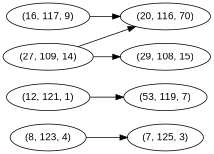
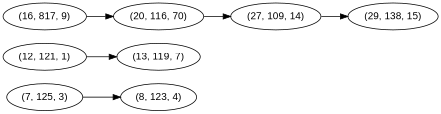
node "(16, 117, 9)": label "(16, 117, 9)" -> "(16, 817, 9)"
edge "(27, 109, 14)" -> "(20, 116, 70)": reversed
node "(29, 108, 15)": label "(29, 108, 15)" -> "(29, 138, 15)"
node "(53, 119, 7)": label "(53, 119, 7)" -> "(13, 119, 7)"
edge "(8, 123, 4)" -> "(7, 125, 3)": reversed
